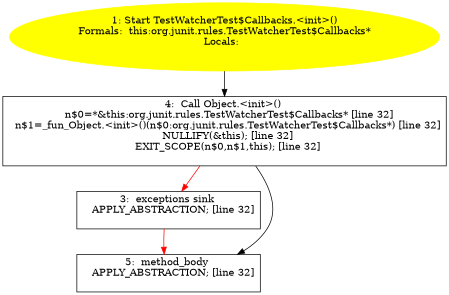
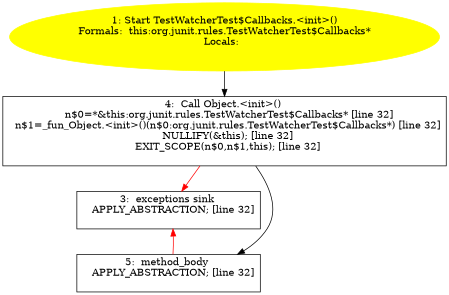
edge "3:  exceptions sink APPLY_ABSTRACTION; [line 32]" -> "5:  method_body APPLY_ABSTRACTION; [line 32]": reversed
